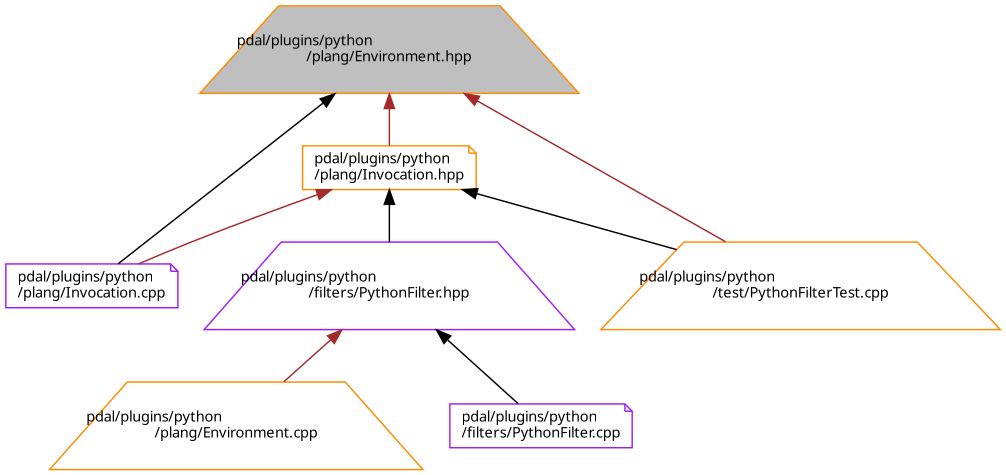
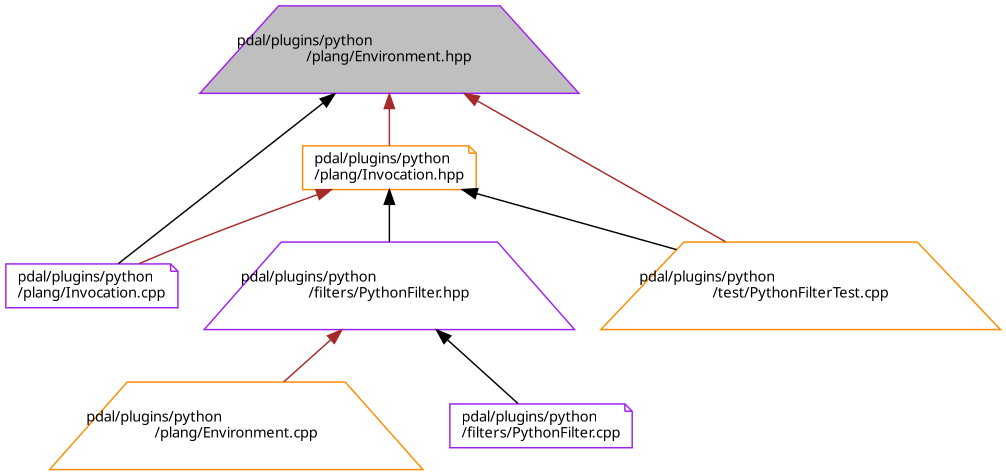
node "pdal/plugins/python /plang/Environment.hpp": color darkorange -> purple
